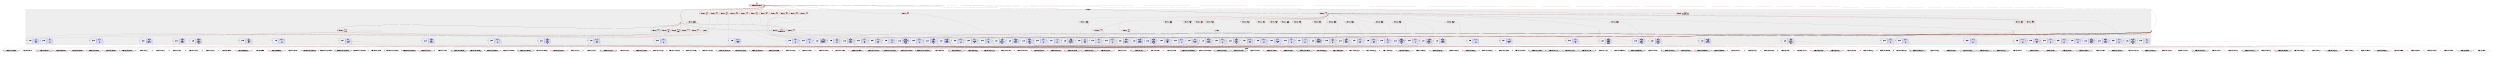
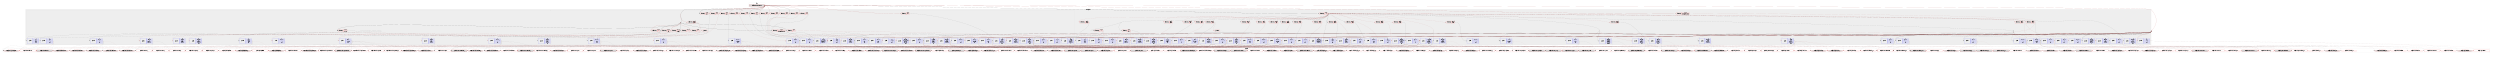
node "portage://dev-python/boto3-1.9.122": removed
